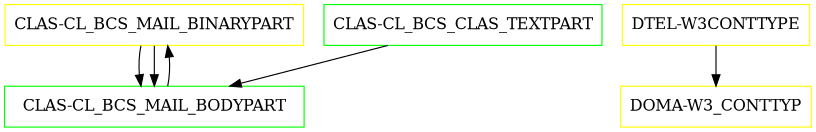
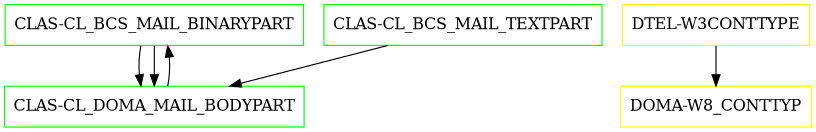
node "CLAS-CL_BCS_MAIL_BINARYPART": color yellow -> green
node "CLAS-CL_BCS_CLAS_TEXTPART": label "CLAS-CL_BCS_CLAS_TEXTPART" -> "CLAS-CL_BCS_MAIL_TEXTPART"
node "CLAS-CL_BCS_MAIL_BODYPART": label "CLAS-CL_BCS_MAIL_BODYPART" -> "CLAS-CL_DOMA_MAIL_BODYPART"
node "DOMA-W3_CONTTYP": label "DOMA-W3_CONTTYP" -> "DOMA-W8_CONTTYP"
